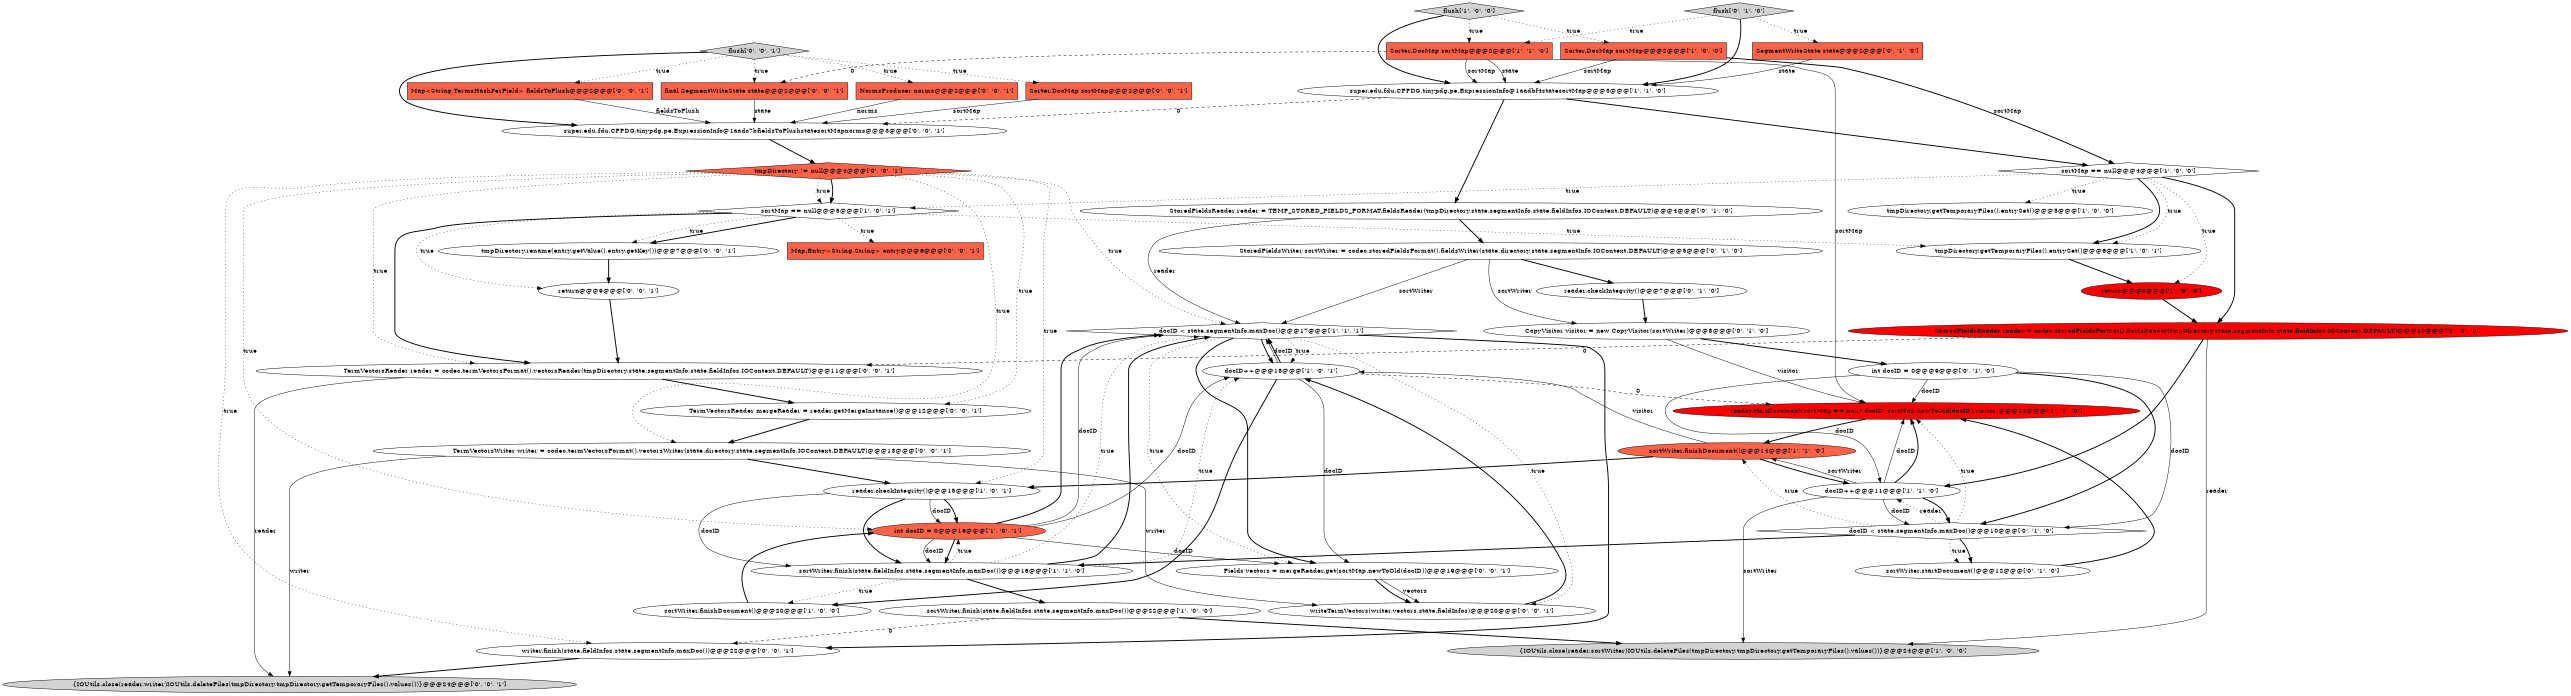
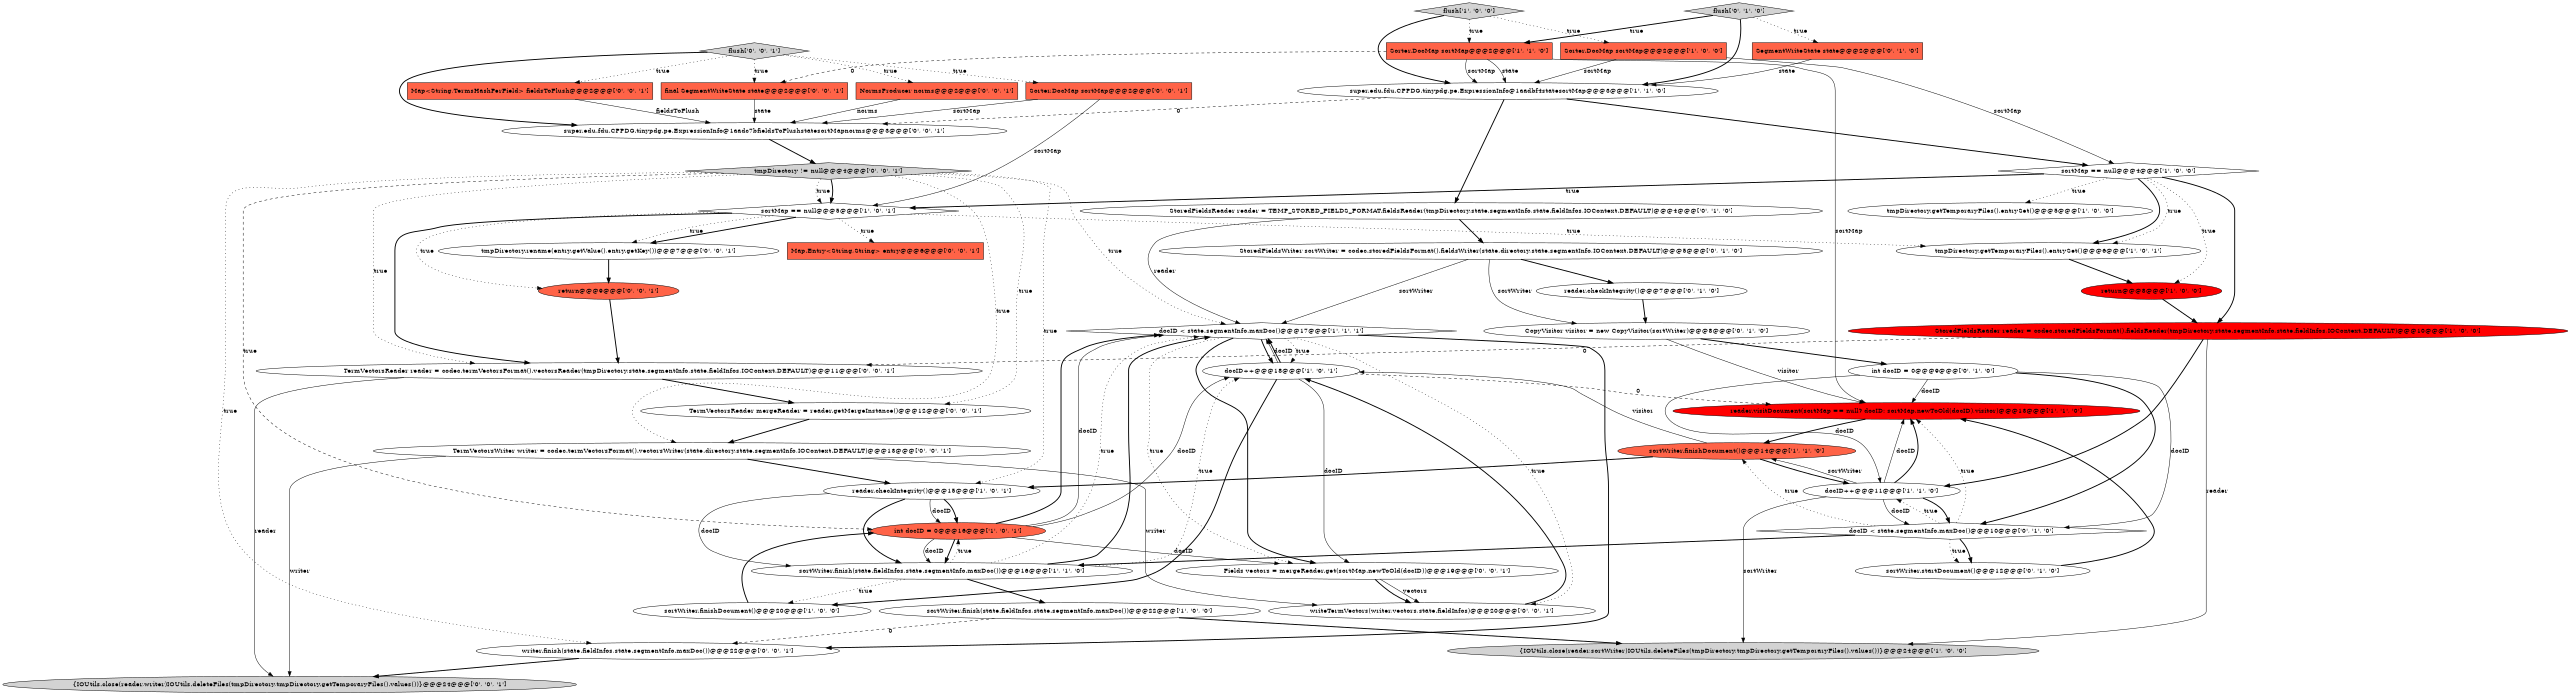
edge "flush['0', '1', '0']" -> "Sorter.DocMap sortMap@@@2@@@['1', '1', '0']": style dotted -> bold
edge "Sorter.DocMap sortMap@@@2@@@['1', '0', '0']" -> "sortMap == null@@@4@@@['1', '0', '0']": style bold -> solid
edge "Sorter.DocMap sortMap@@@2@@@['0', '0', '1']" -> "sortMap == null@@@5@@@['1', '0', '1']": added, label "sortMap"
node "tmpDirectory != null@@@4@@@['0', '0', '1']": fillcolor tomato -> lightgray
edge "sortMap == null@@@4@@@['1', '0', '0']" -> "sortMap == null@@@5@@@['1', '0', '1']": style dotted -> bold
node "return@@@9@@@['0', '0', '1']": fillcolor white -> tomato
edge "tmpDirectory != null@@@4@@@['0', '0', '1']" -> "int docID = 0@@@16@@@['1', '0', '1']": style dotted -> dashed
edge "docID < state.segmentInfo.maxDoc()@@@10@@@['0', '1', '0']" -> "docID++@@@11@@@['1', '1', '0']": label "reader" -> "true"
